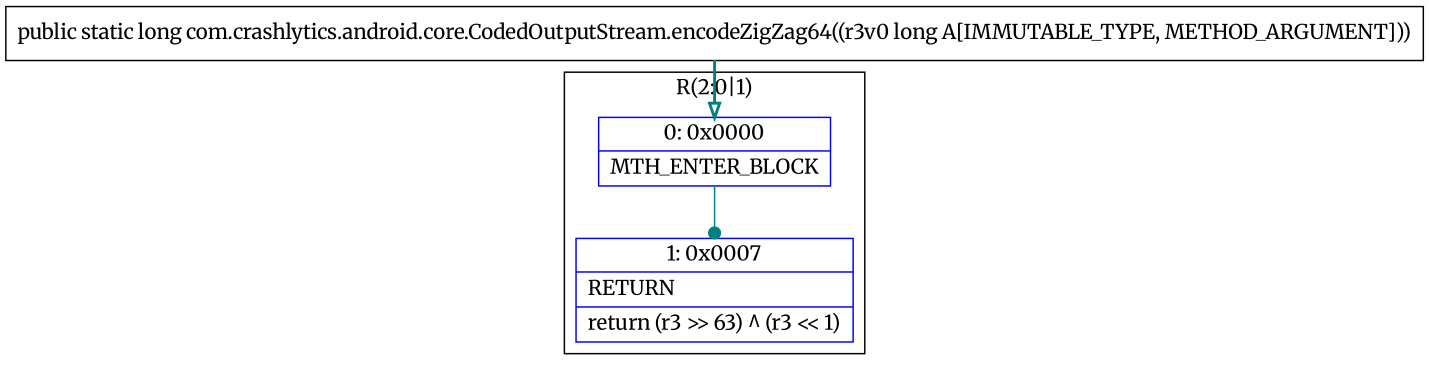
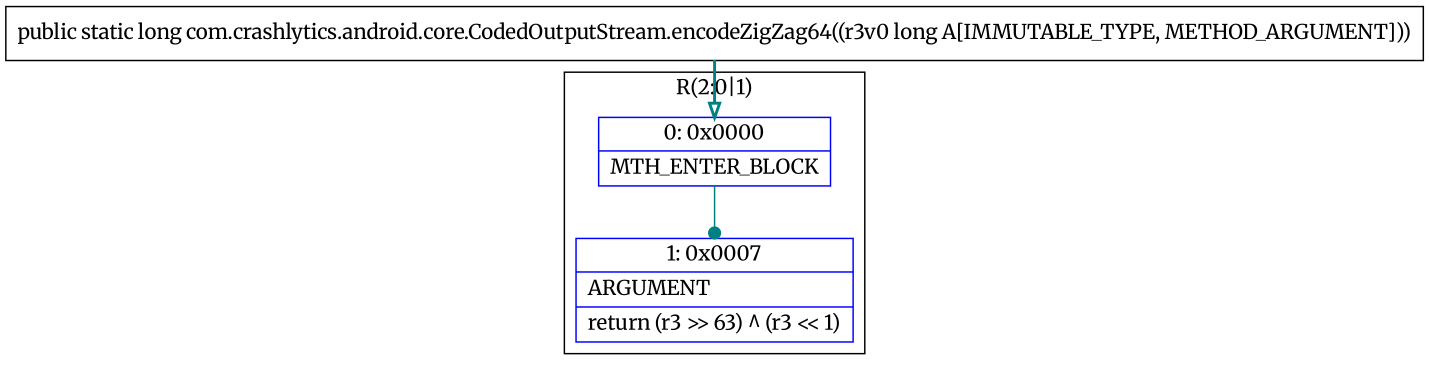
node "1: 0x0007": text "RETURN" -> "ARGUMENT"
